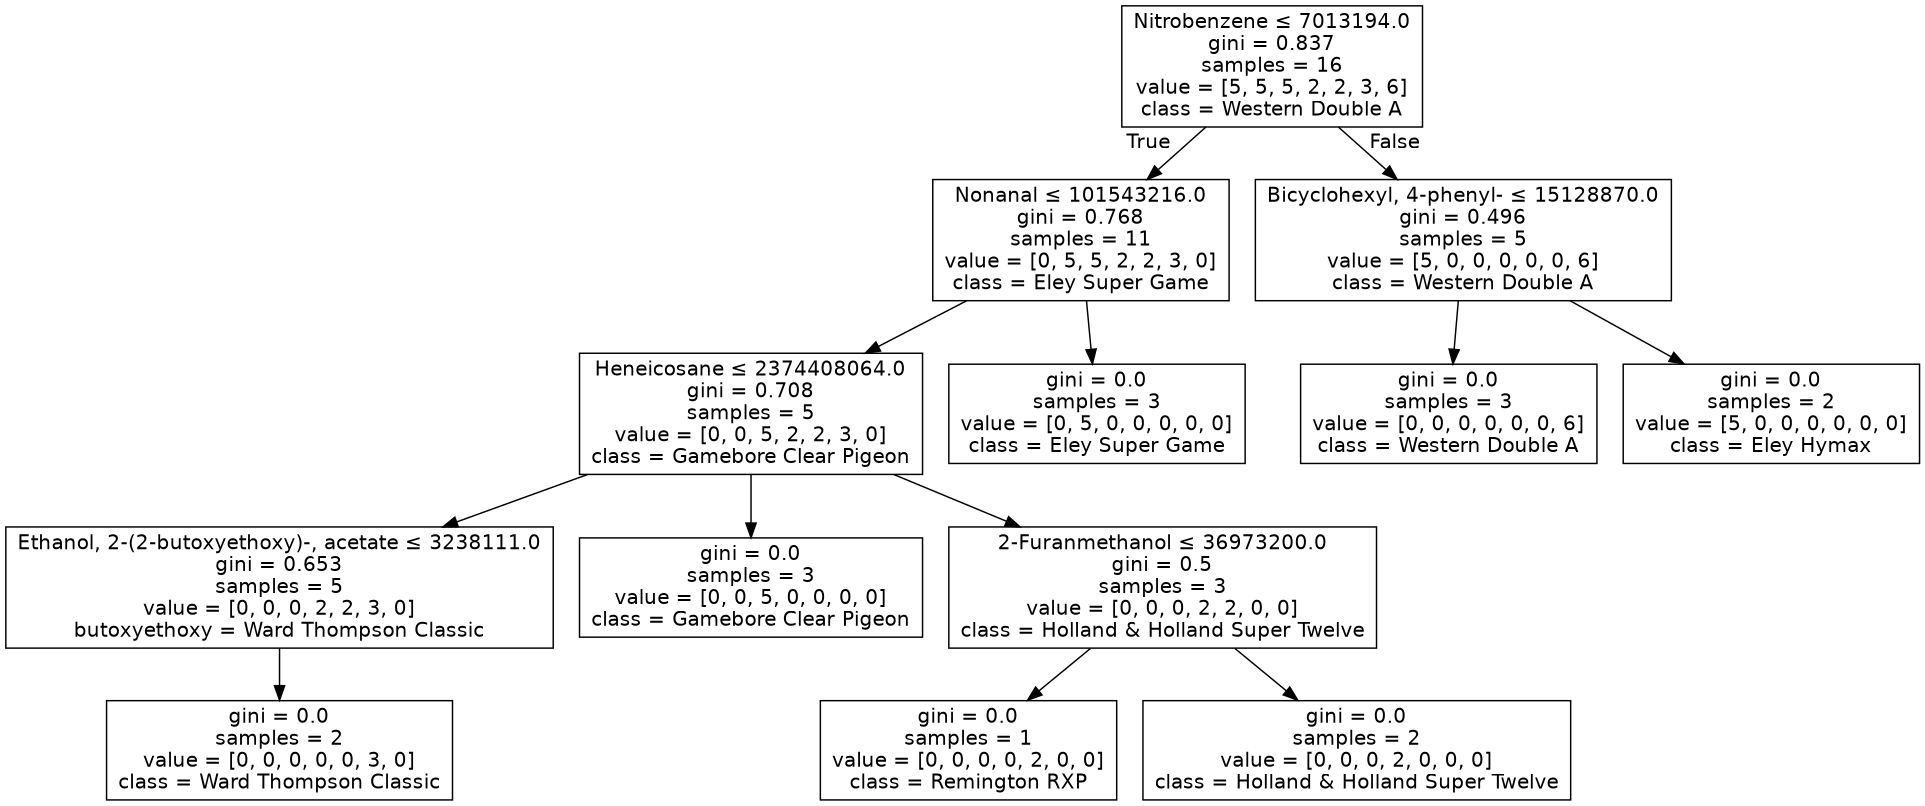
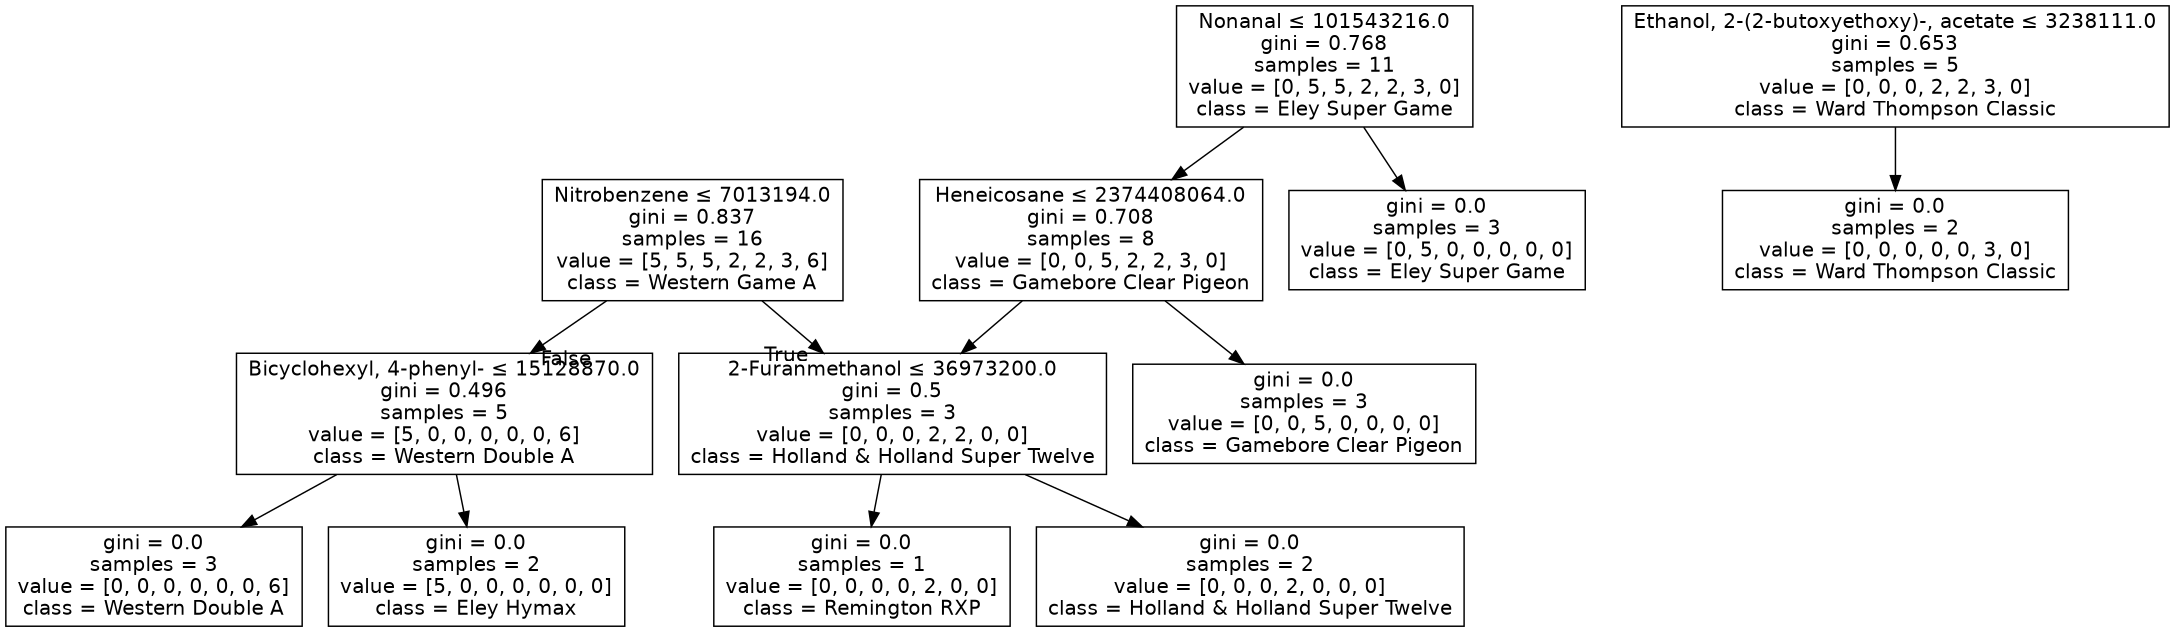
node "Nitrobenzene ≤ 7013194.0": text "class = Western Double A" -> "class = Western Game A"
edge "Nitrobenzene ≤ 7013194.0" -> "Nonanal ≤ 101543216.0": now "Nitrobenzene ≤ 7013194.0" -> "2-Furanmethanol ≤ 36973200.0"
node "Heneicosane ≤ 2374408064.0": text "samples = 5" -> "samples = 8"
edge "Heneicosane ≤ 2374408064.0" -> "Ethanol, 2-(2-butoxyethoxy)-, acetate ≤ 3238111.0": removed
node "Ethanol, 2-(2-butoxyethoxy)-, acetate ≤ 3238111.0": text "butoxyethoxy = Ward Thompson Classic" -> "class = Ward Thompson Classic"
